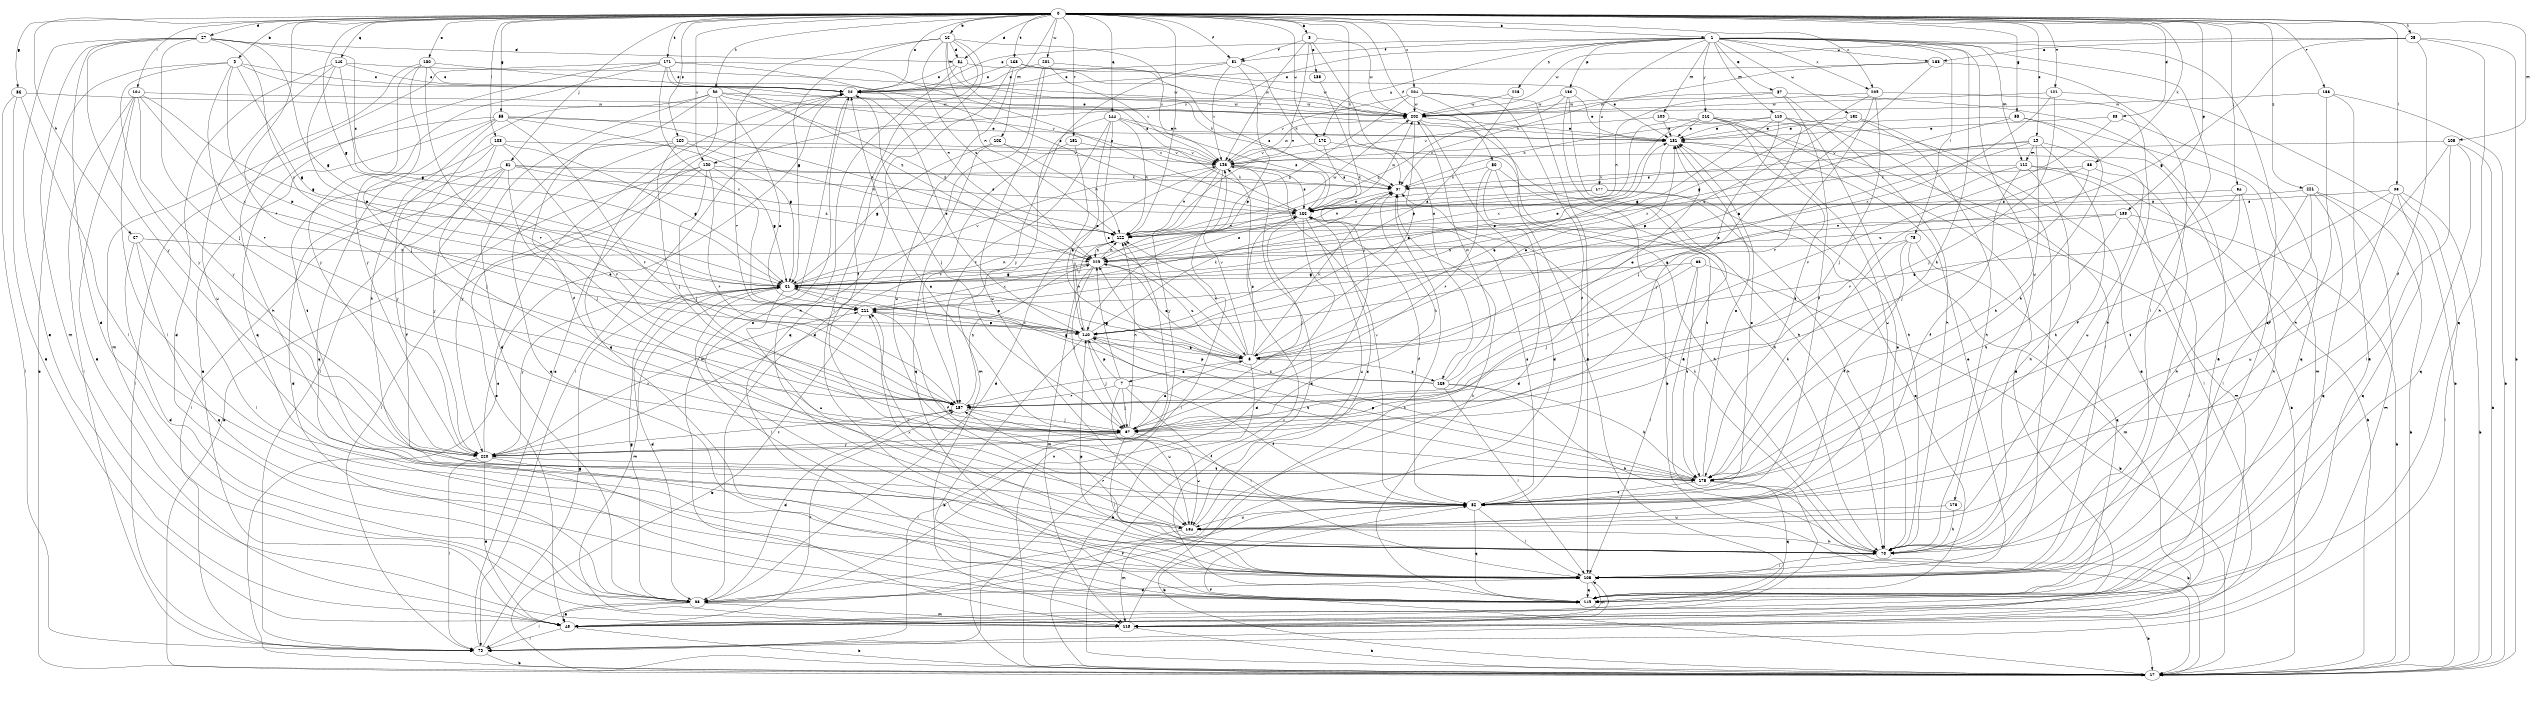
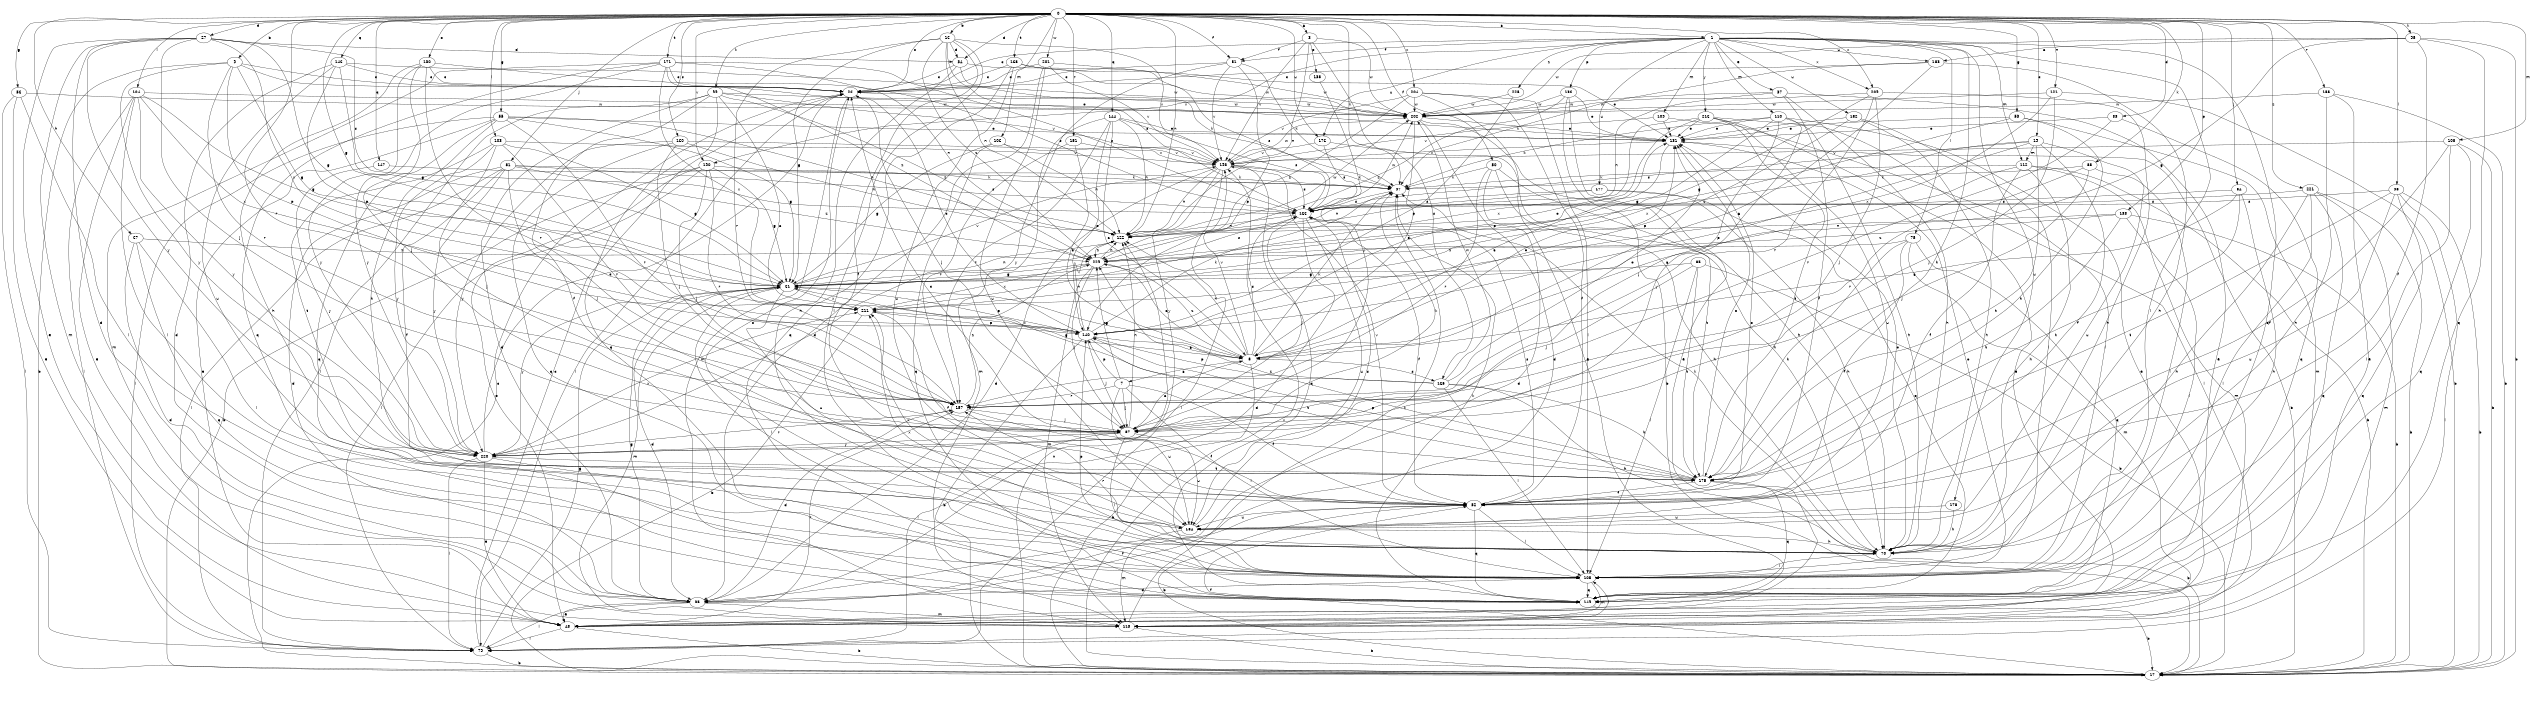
node "90": label "90" -> "99"
node "147": added
